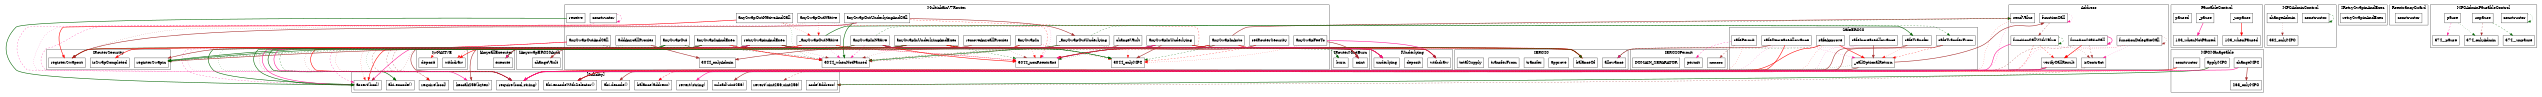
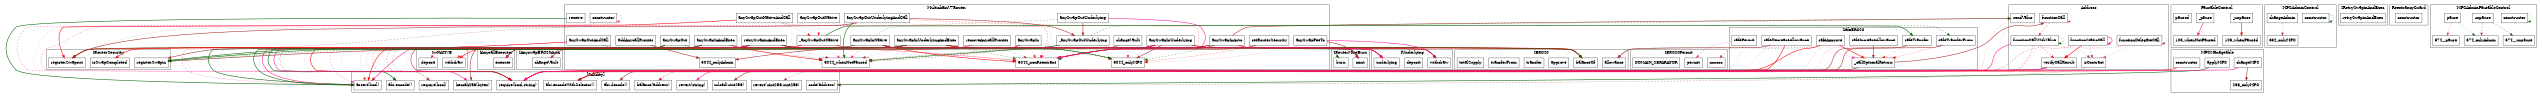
node "anySwapOutUnderlying": added
edge "anySwapInNative" -> "require(bool)": now "anySwapInNative" -> "require(bool,string)"
edge "anySwapOut" -> "3044_whenNotPaused": style dashed -> dotted
